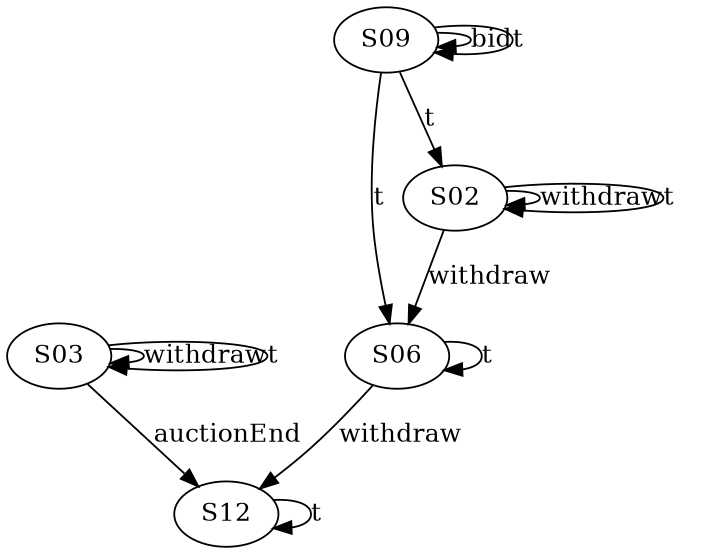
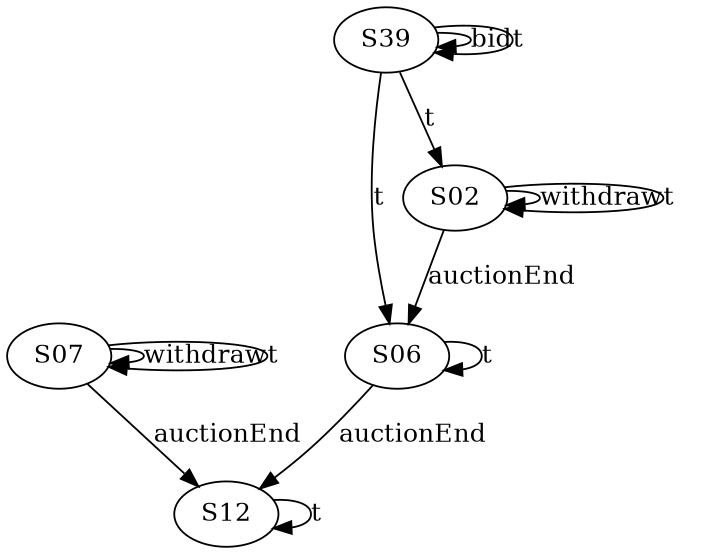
node "S09": label "S09" -> "S39"
edge "S02" -> "S06": label "withdraw" -> "auctionEnd"
node "S03": label "S03" -> "S07"
edge "S06" -> "S12": label "withdraw" -> "auctionEnd"
